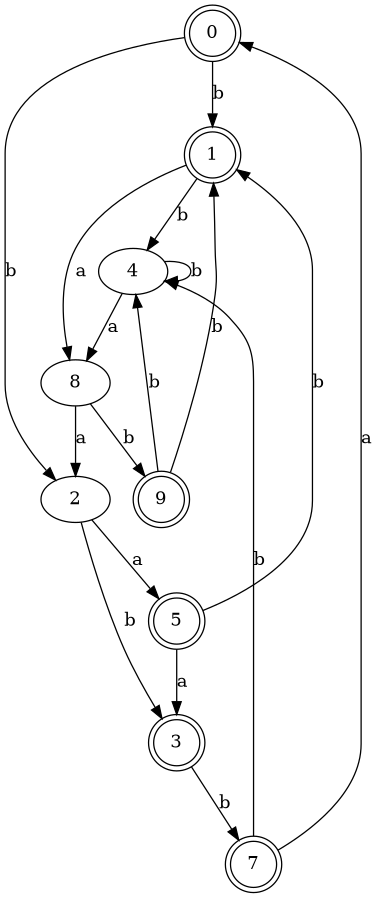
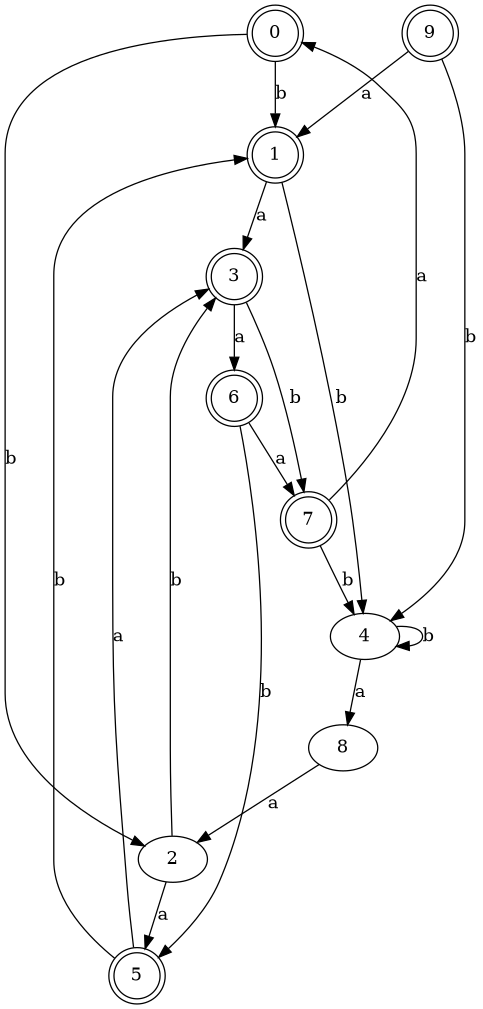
edge "1" -> "8": now "1" -> "3"
edge "9" -> "1": label "b" -> "a"
node "6": added
edge "8" -> "9": removed, label "b"
